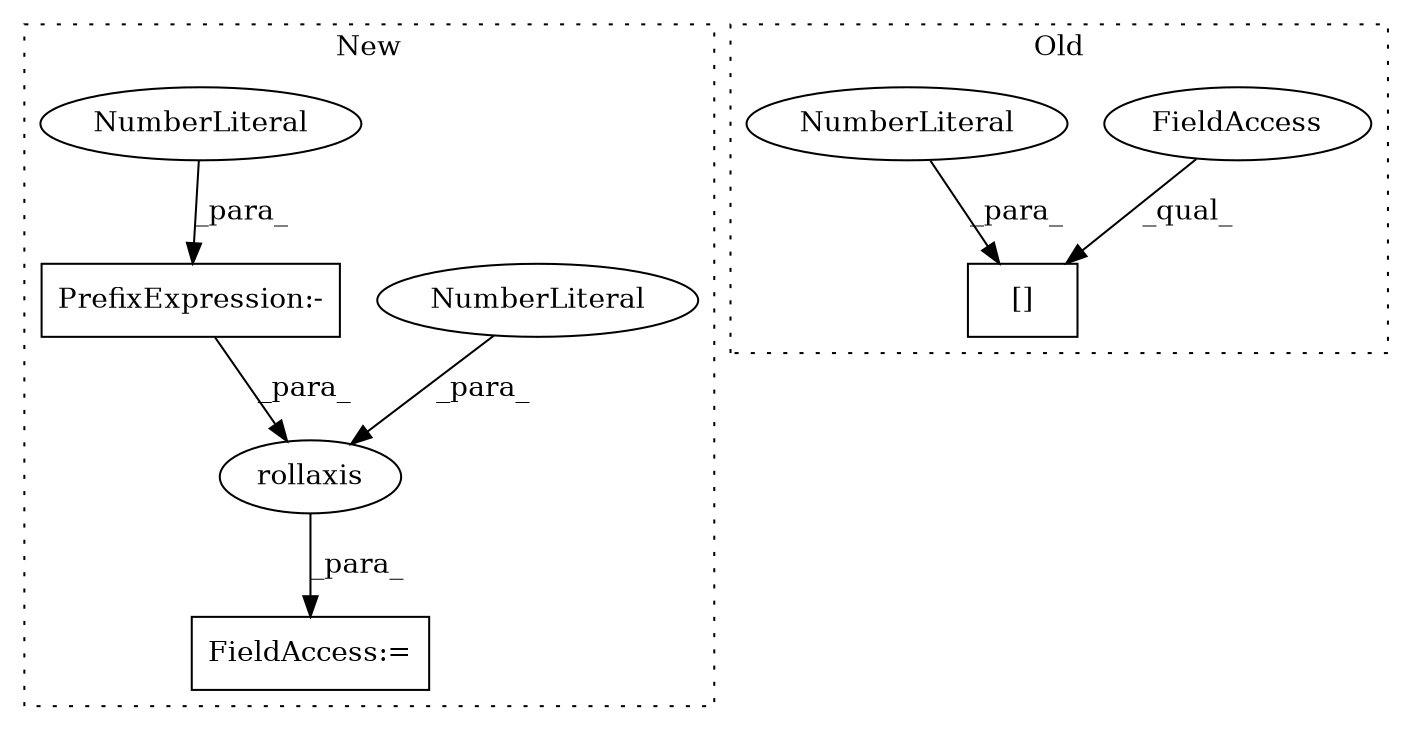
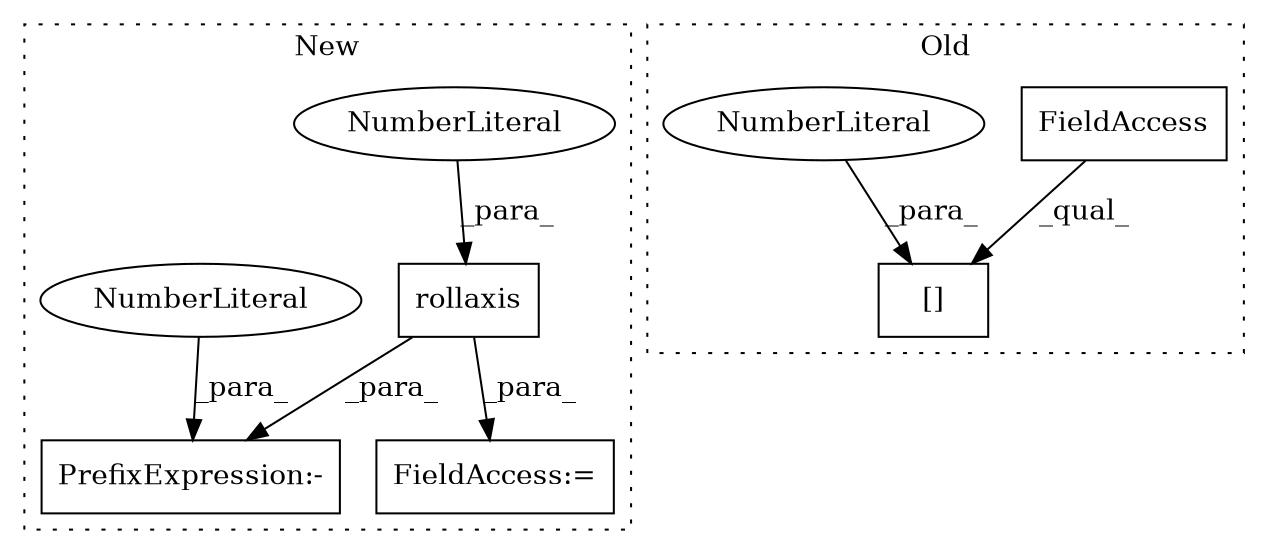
node "FieldAccess": shape ellipse -> box
edge "PrefixExpression:-" -> "rollaxis": reversed
node "rollaxis": shape ellipse -> box
